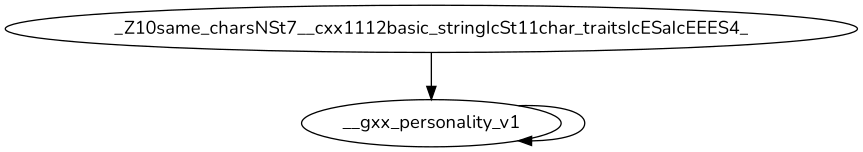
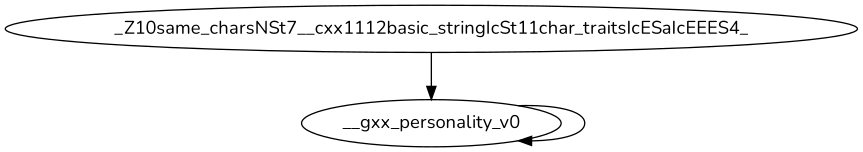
node "__gxx_personality_v1": label "__gxx_personality_v1" -> "__gxx_personality_v0"
